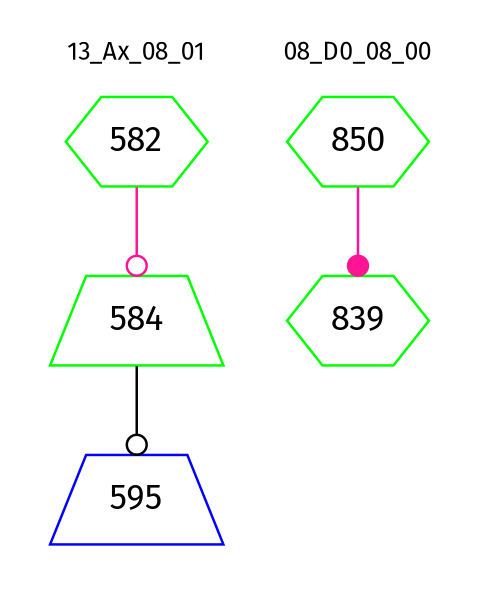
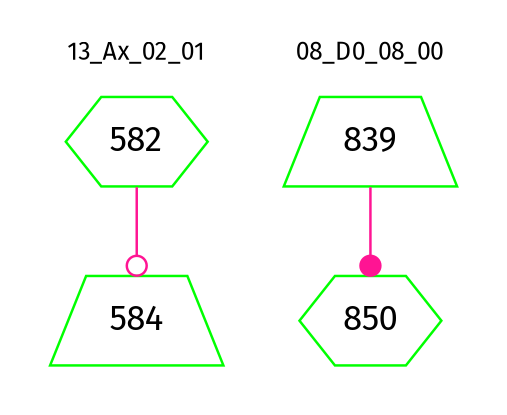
cluster "13_Ax_08_01": label "13_Ax_08_01" -> "13_Ax_02_01"
edge "850" -> "839": reversed
node "839": shape hexagon -> trapezium
node "595": removed
